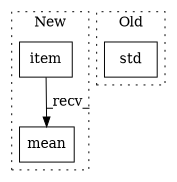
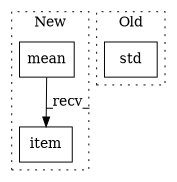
edge "item" -> "mean": reversed
